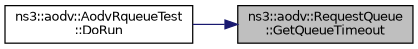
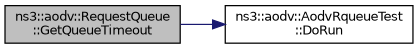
edge "ns3::aodv::AodvRqueueTest ::DoRun" -> "ns3::aodv::RequestQueue ::GetQueueTimeout": reversed
